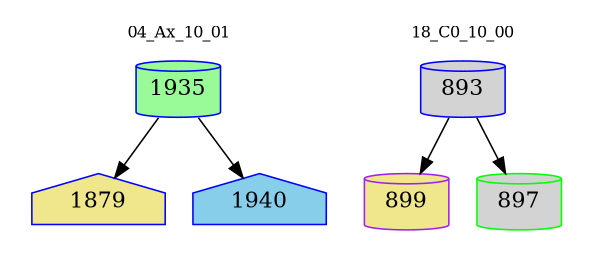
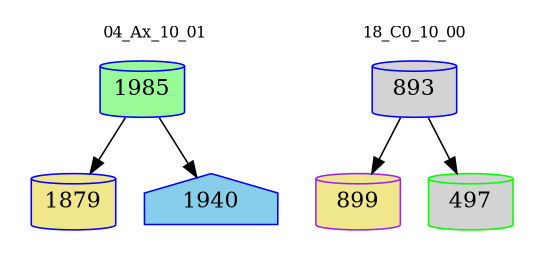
node "1935": label "1935" -> "1985"
node "1879": shape house -> cylinder
node "897": label "897" -> "497"
